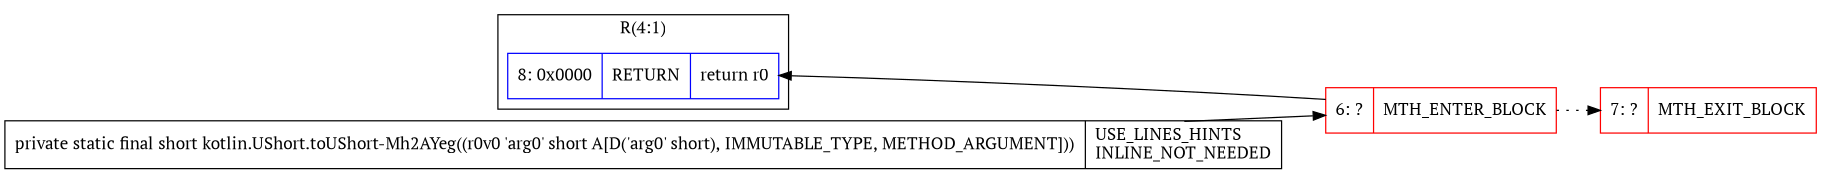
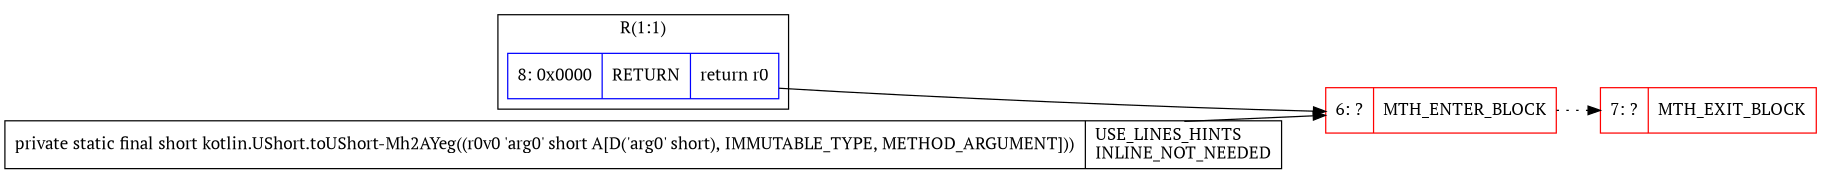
cluster "R(4:1)": label "R(4:1)" -> "R(1:1)"
edge "6: ?" -> "8: 0x0000": reversed
